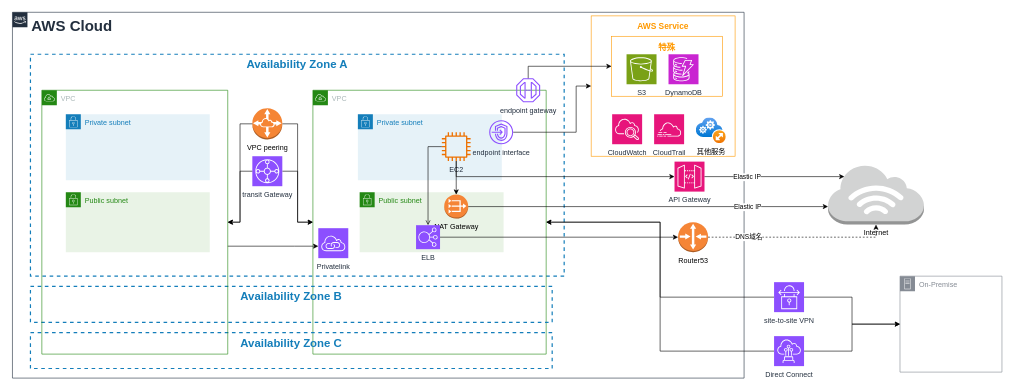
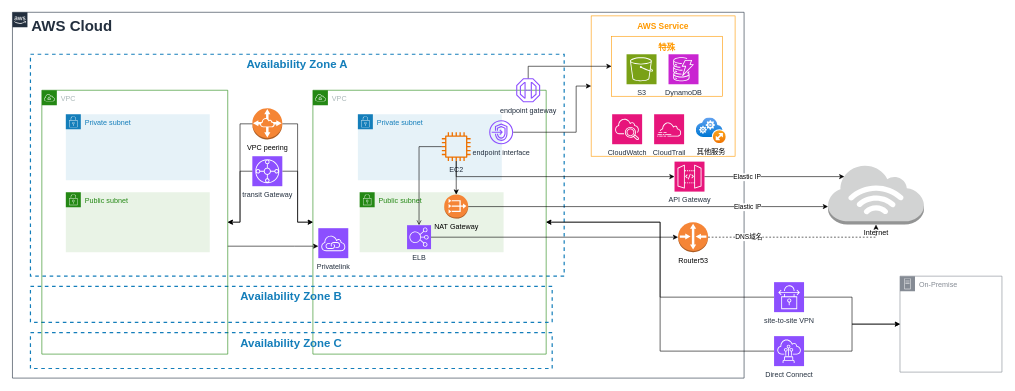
node "ELB": moved (428, 237) -> (419, 237)
